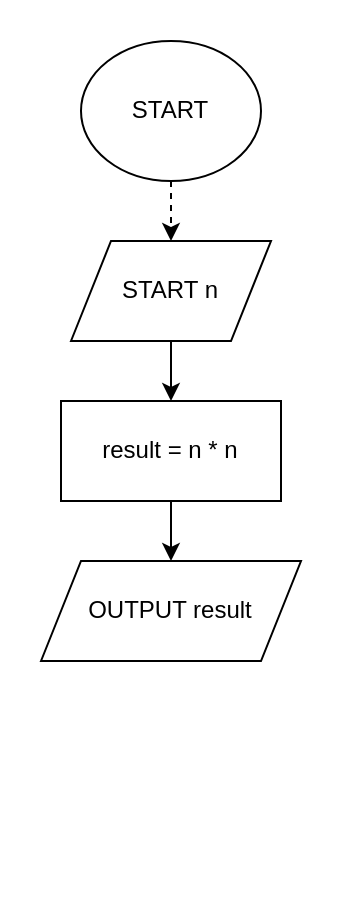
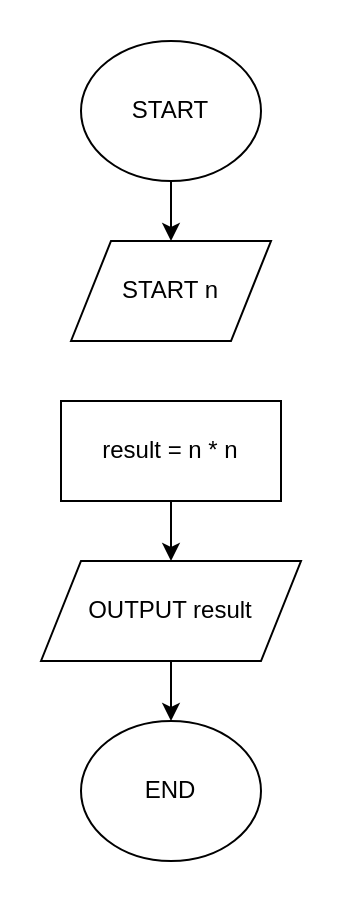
edge "START" -> "START n": style dashed -> solid
edge "START n" -> "result = n * n": removed
edge "OUTPUT result" -> "END": added
node "END": added
